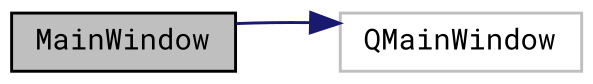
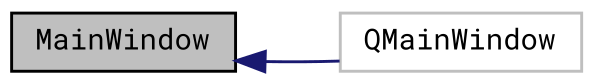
edge "MainWindow" -> "QMainWindow": reversed
